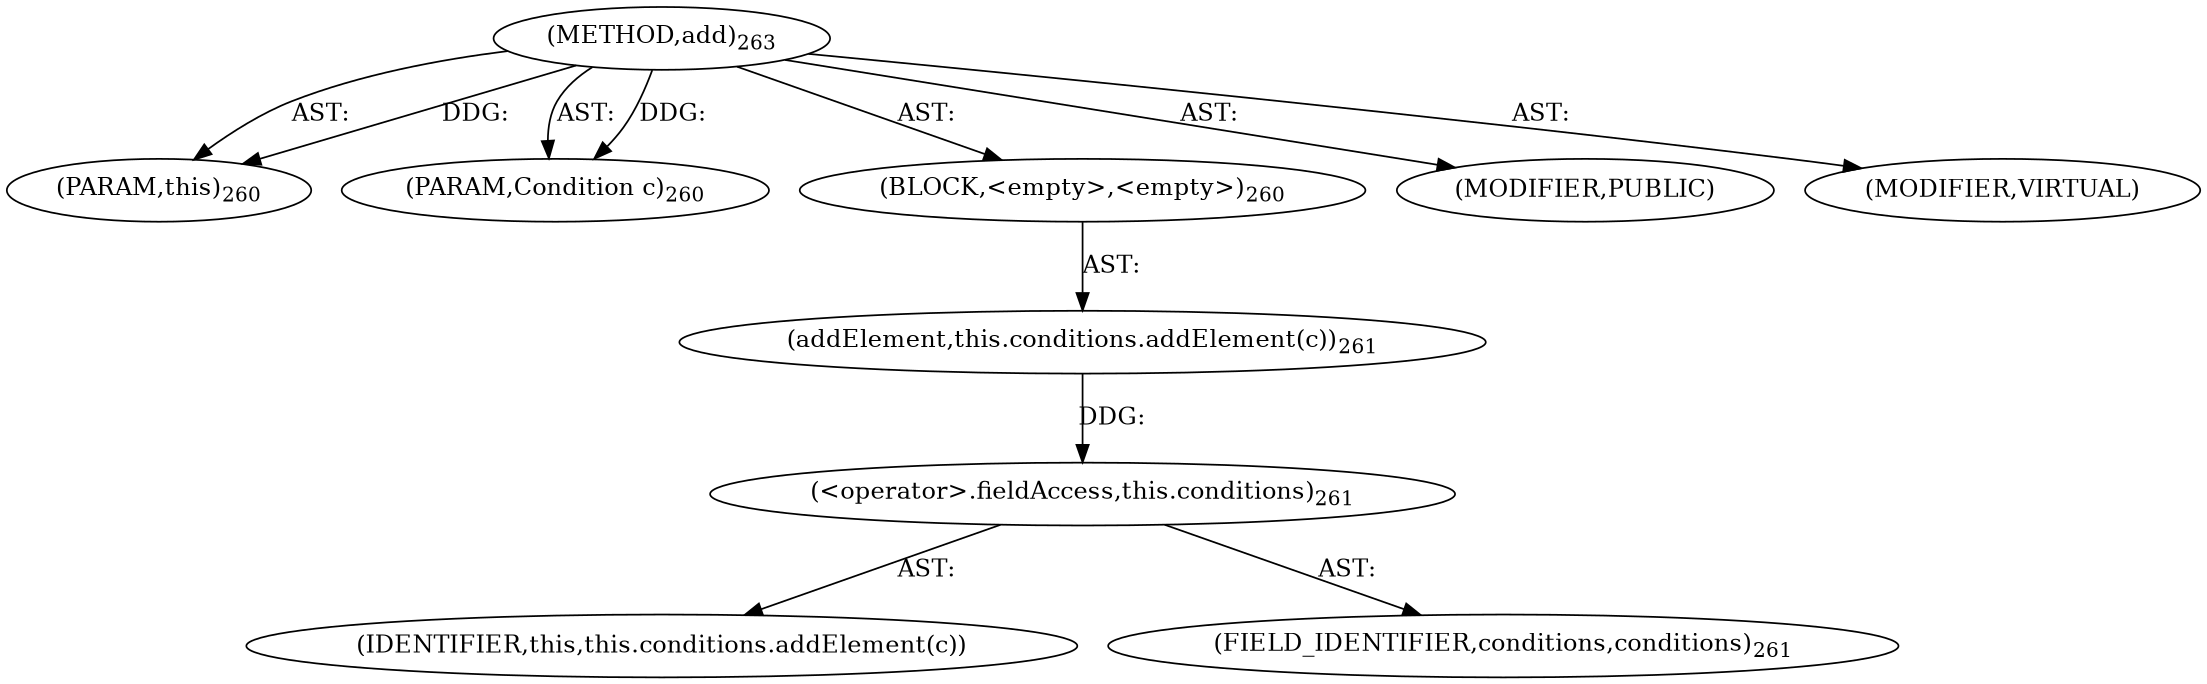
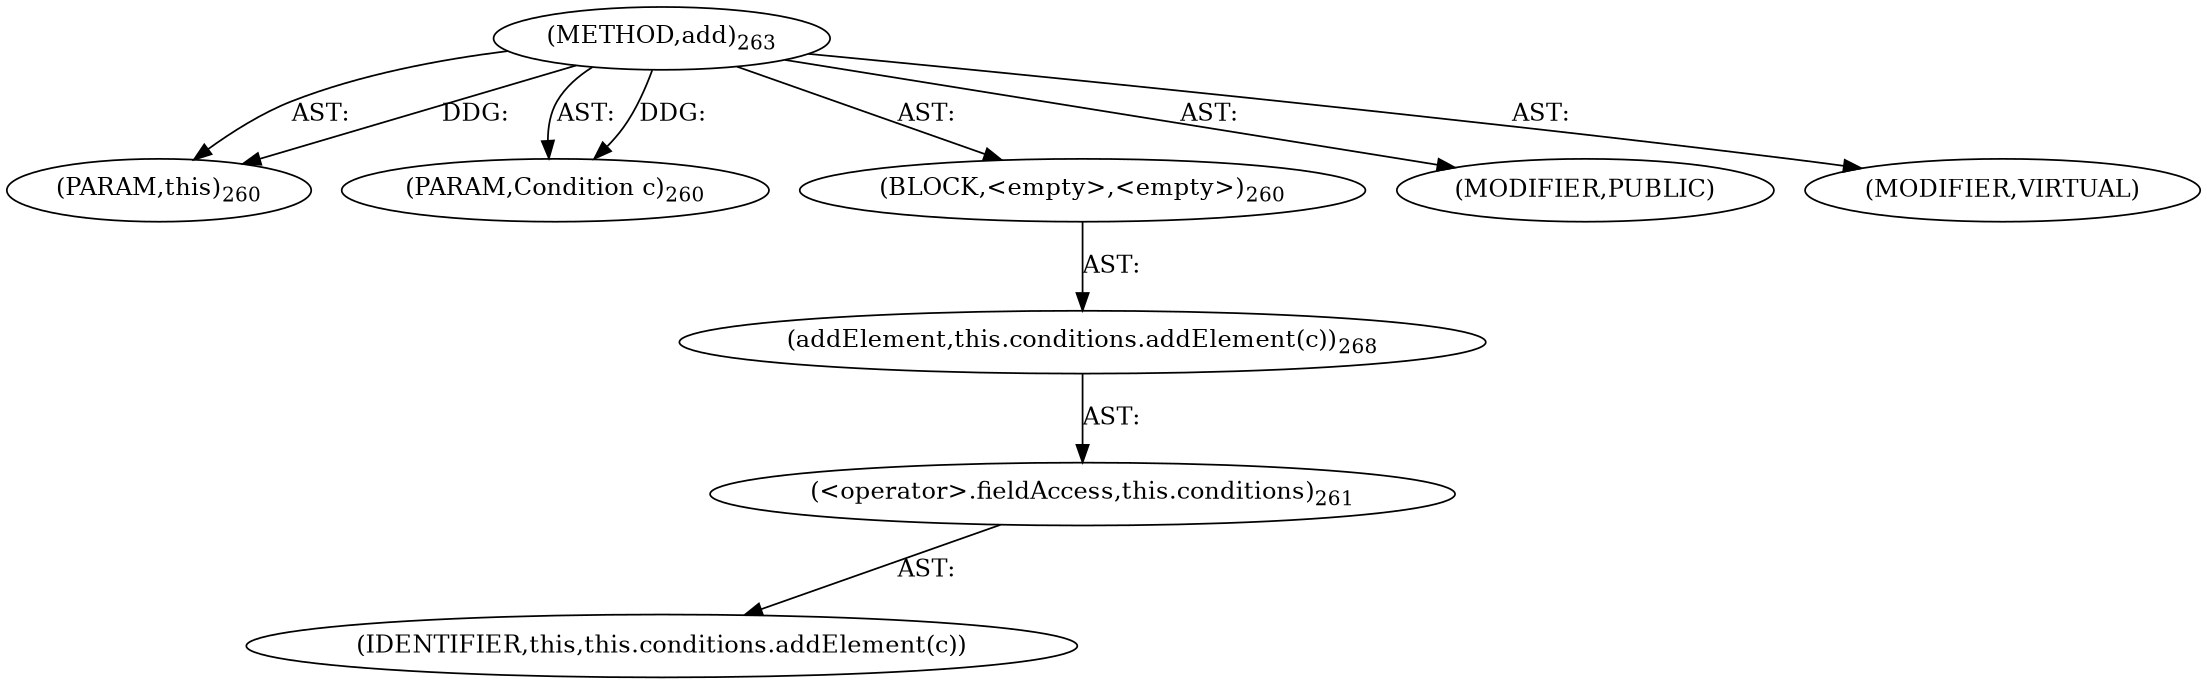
node "(addElement,this.conditions.addElement(c))": text "261" -> "268"
edge "(addElement,this.conditions.addElement(c))" -> "(<operator>.fieldAccess,this.conditions)": label "DDG: " -> "AST: "
node "(FIELD_IDENTIFIER,conditions,conditions)": removed
